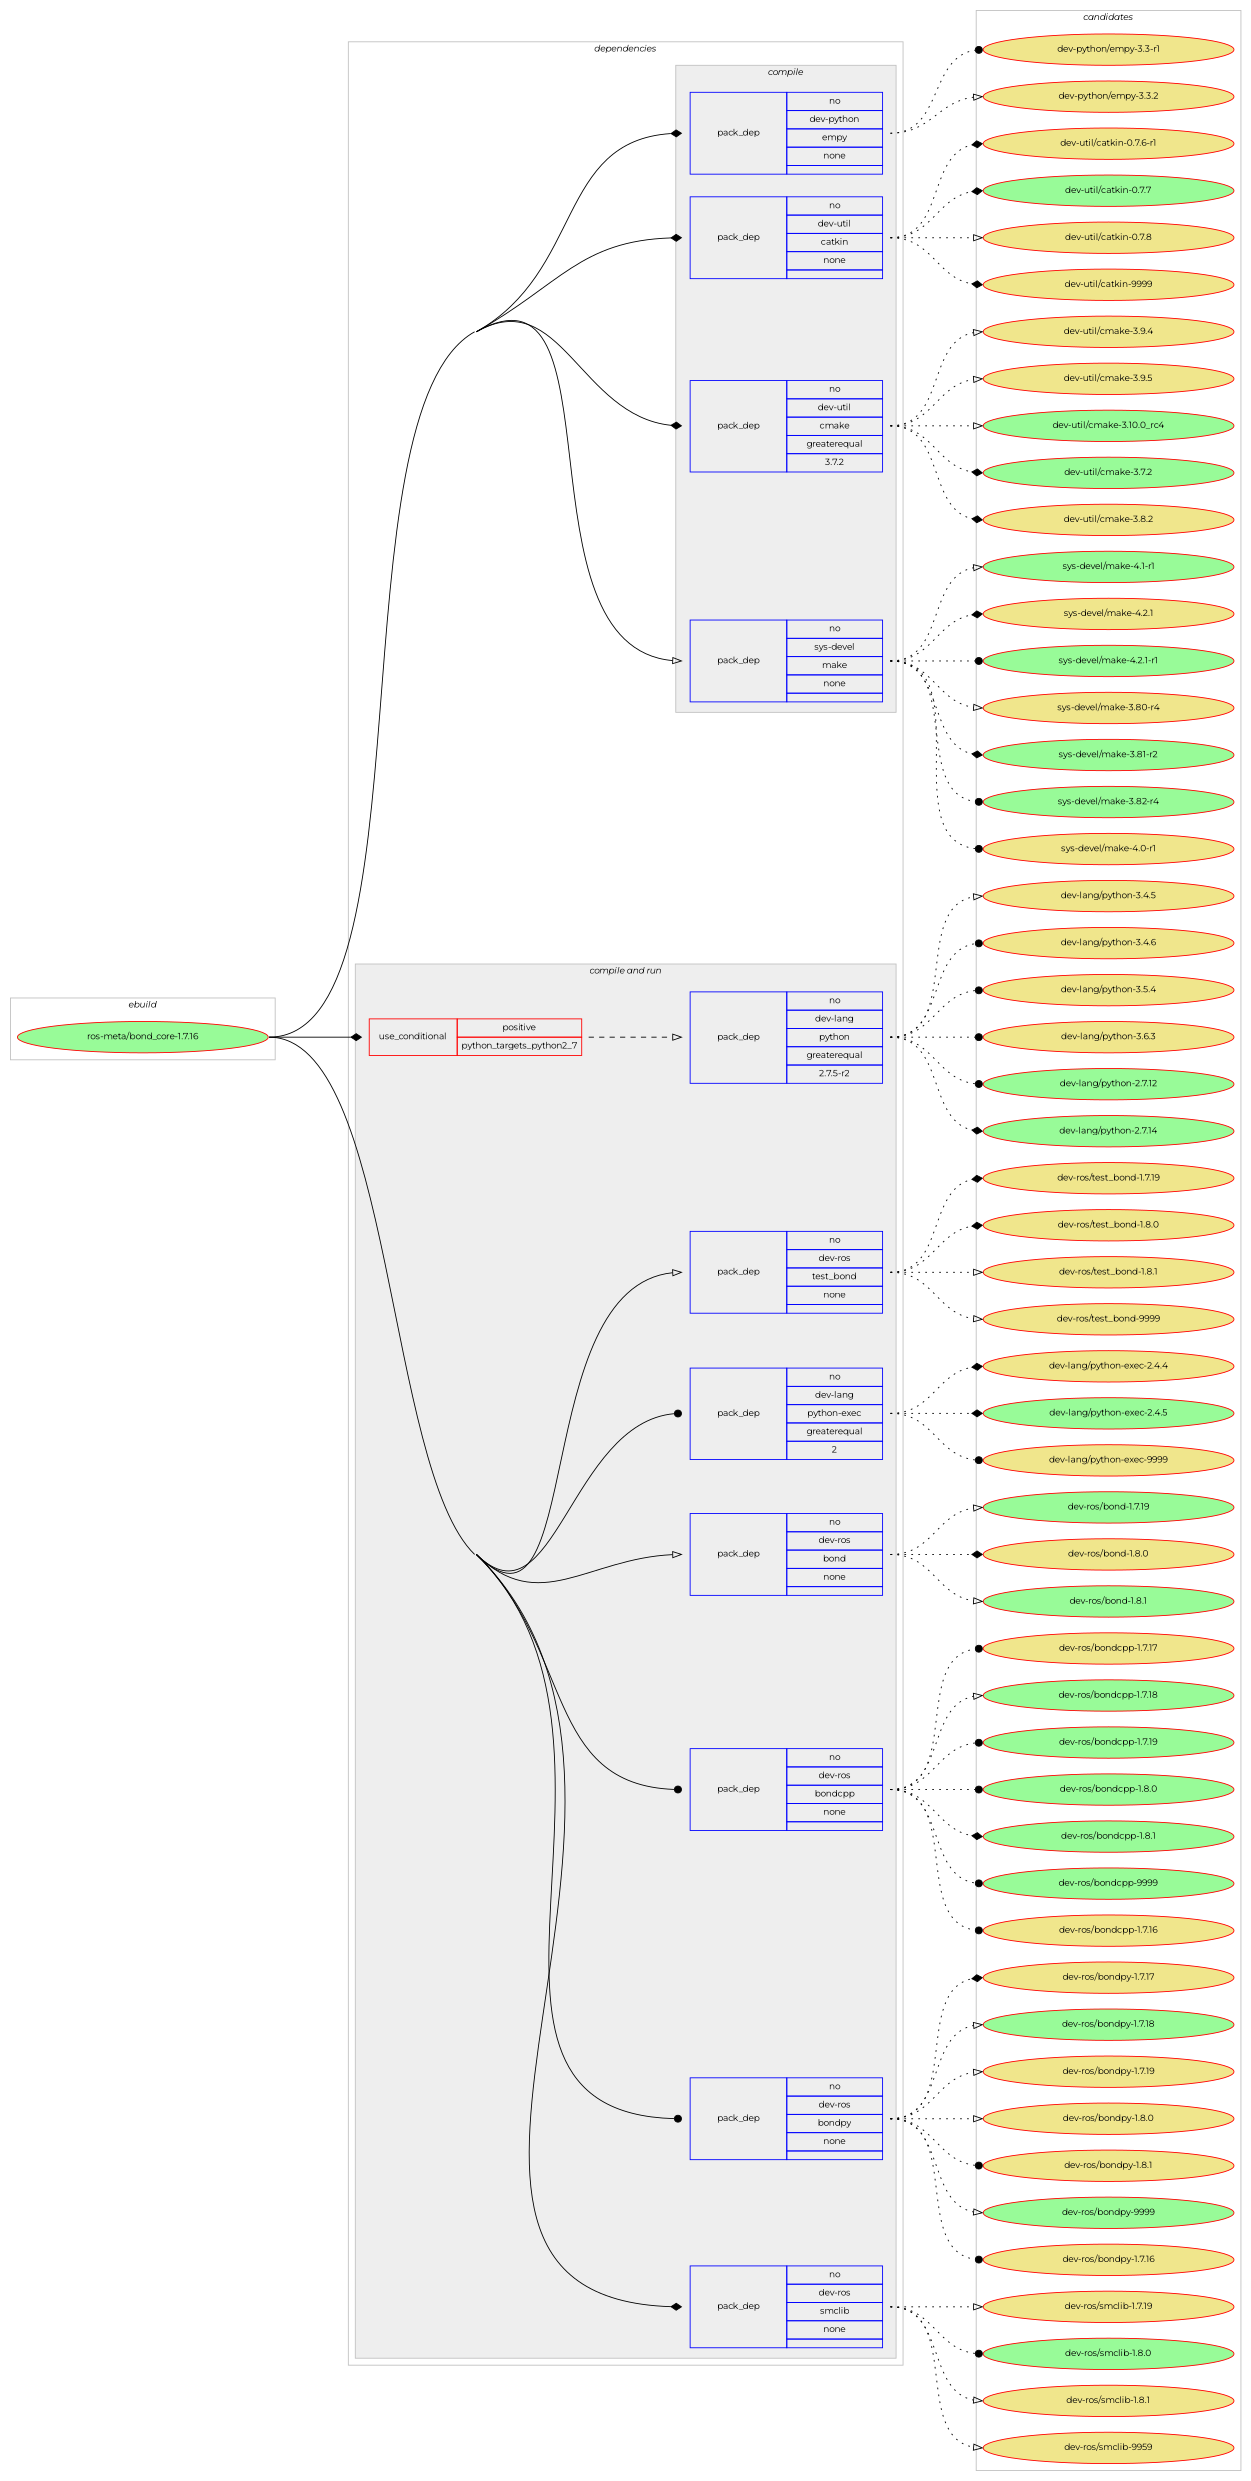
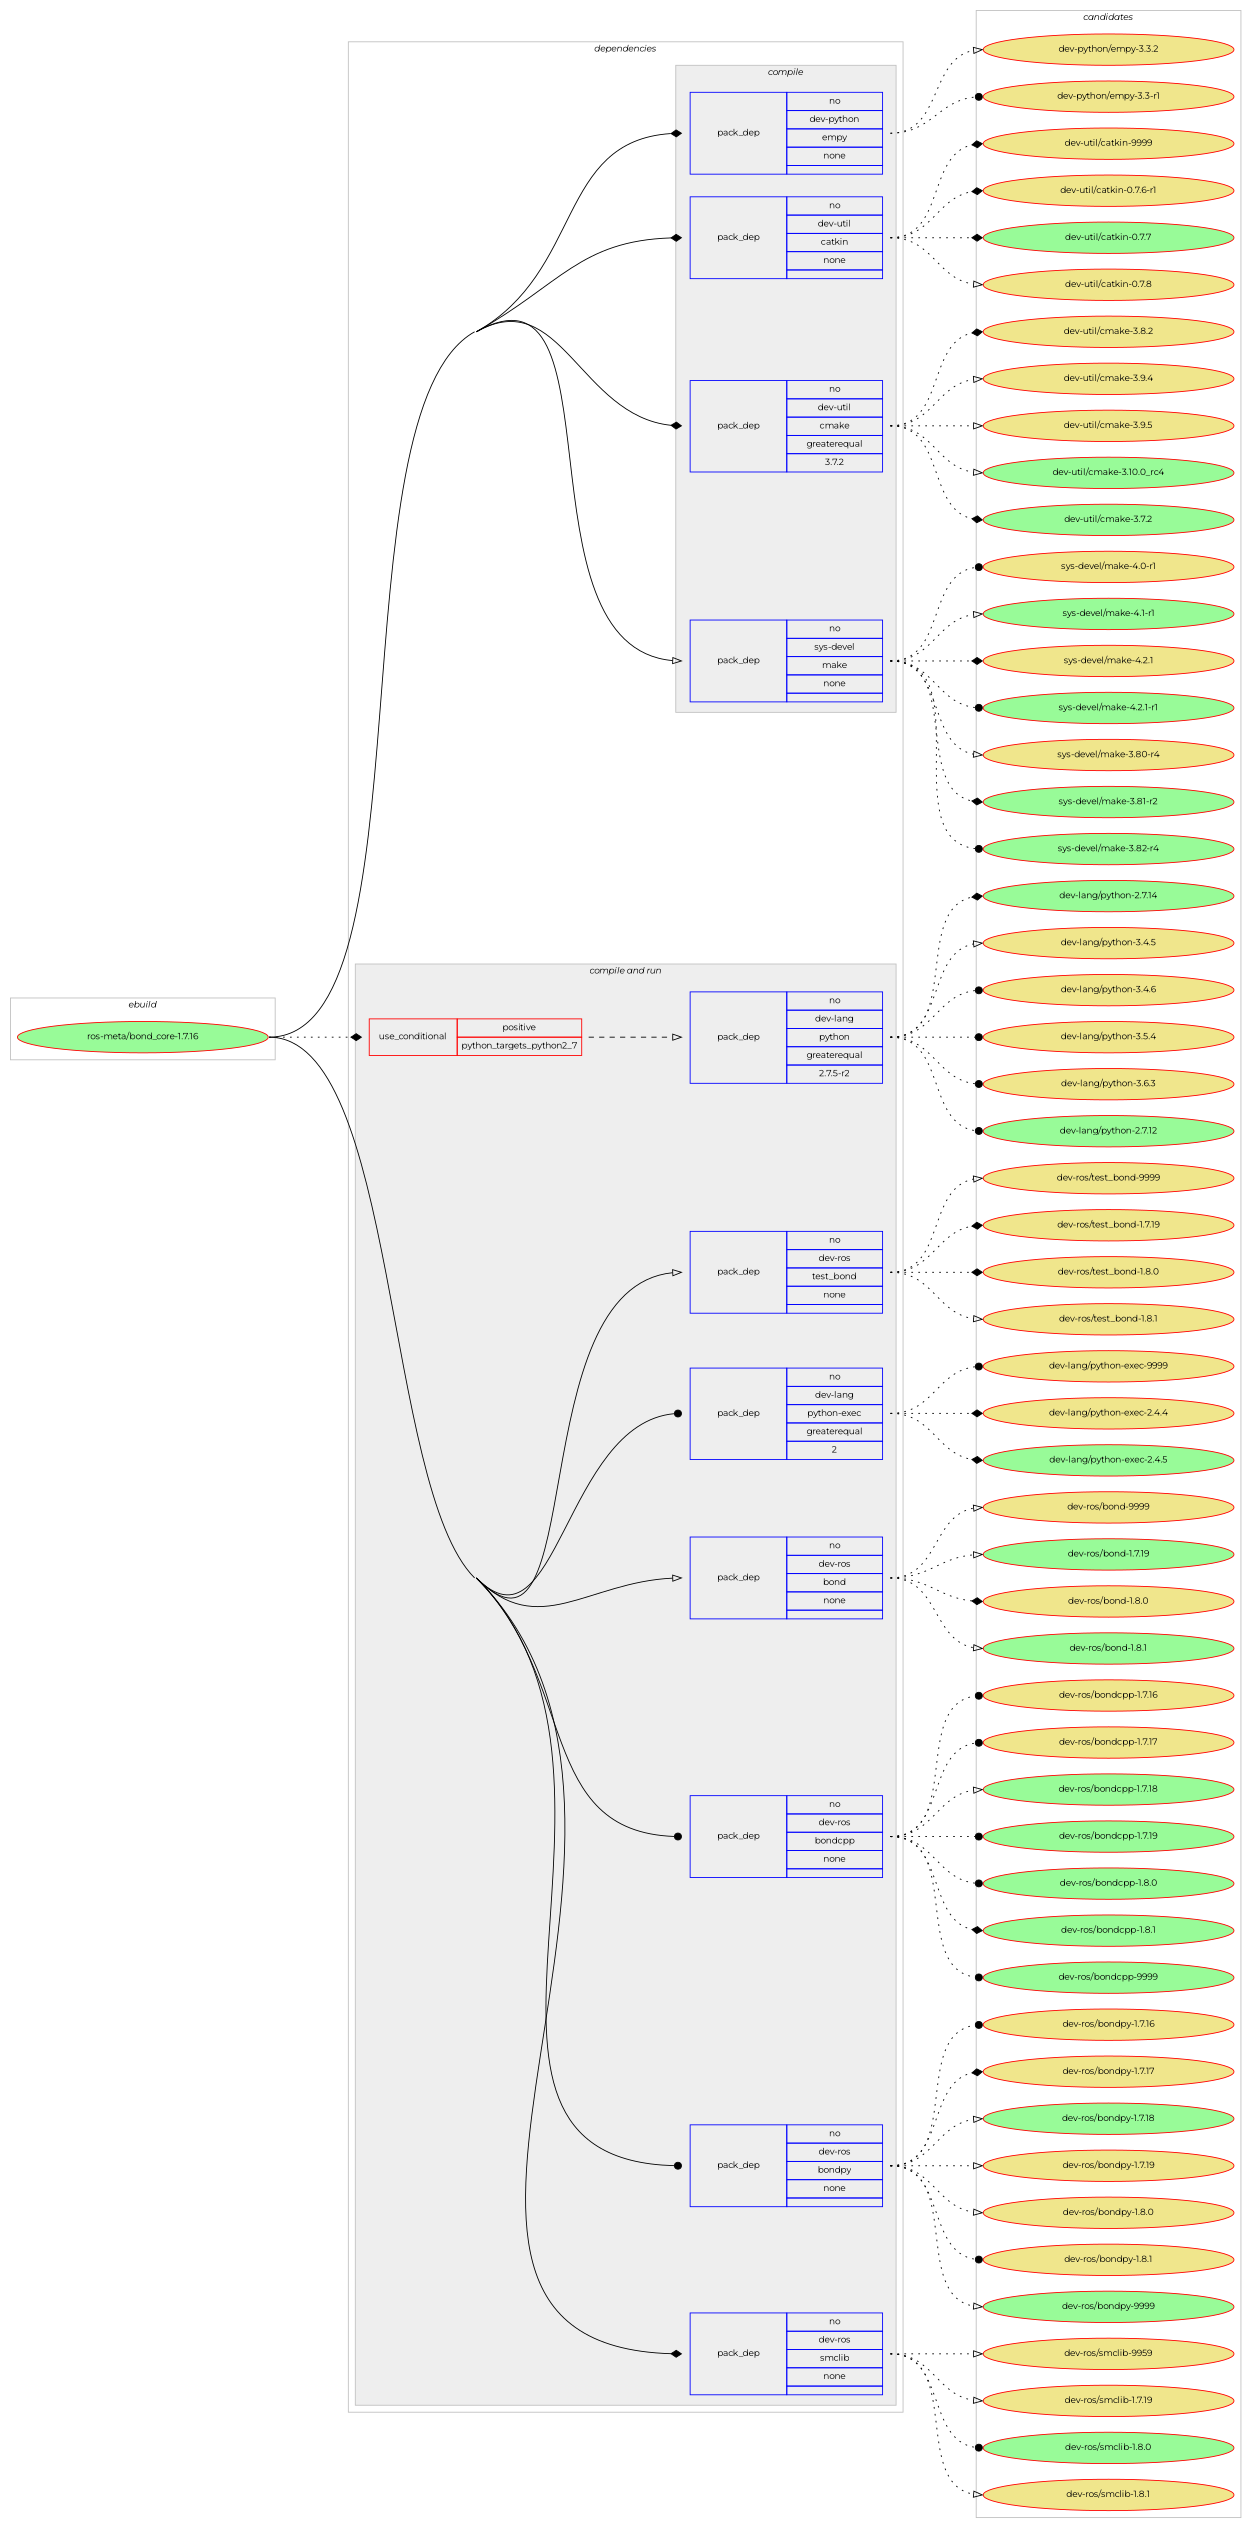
edge "ros-meta/bond_core-1.7.16" -> "use_conditional": style solid -> dotted
node "dev-ros/bond-9999": added
